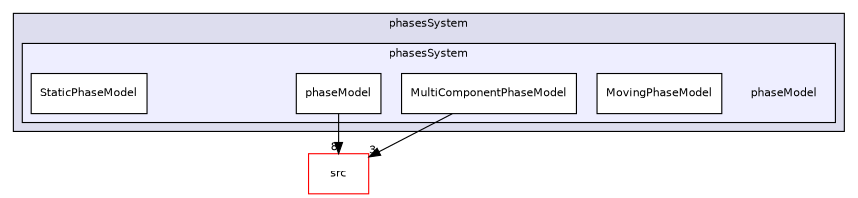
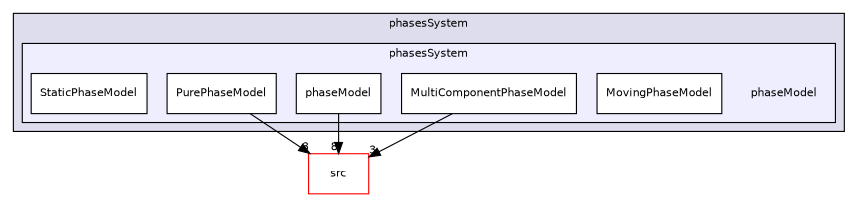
node "PurePhaseModel": added
